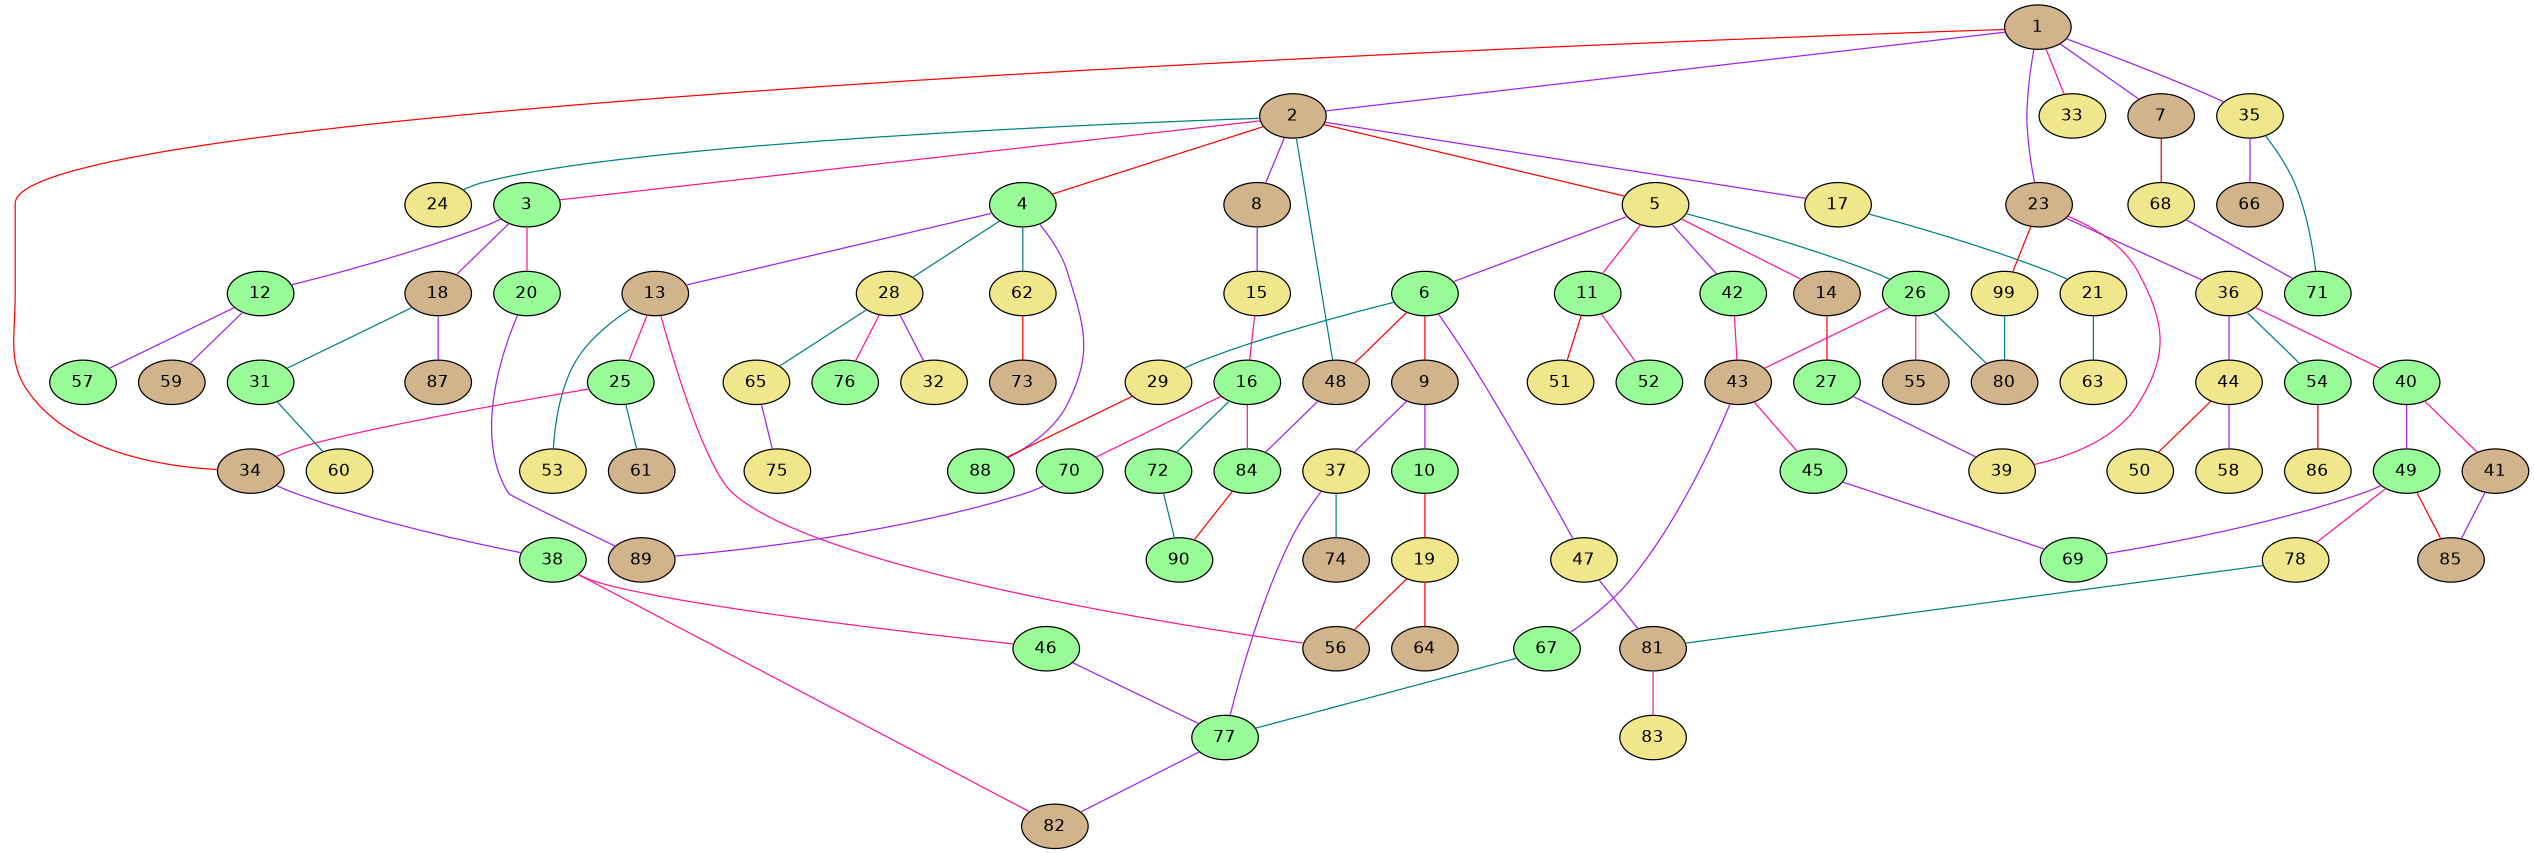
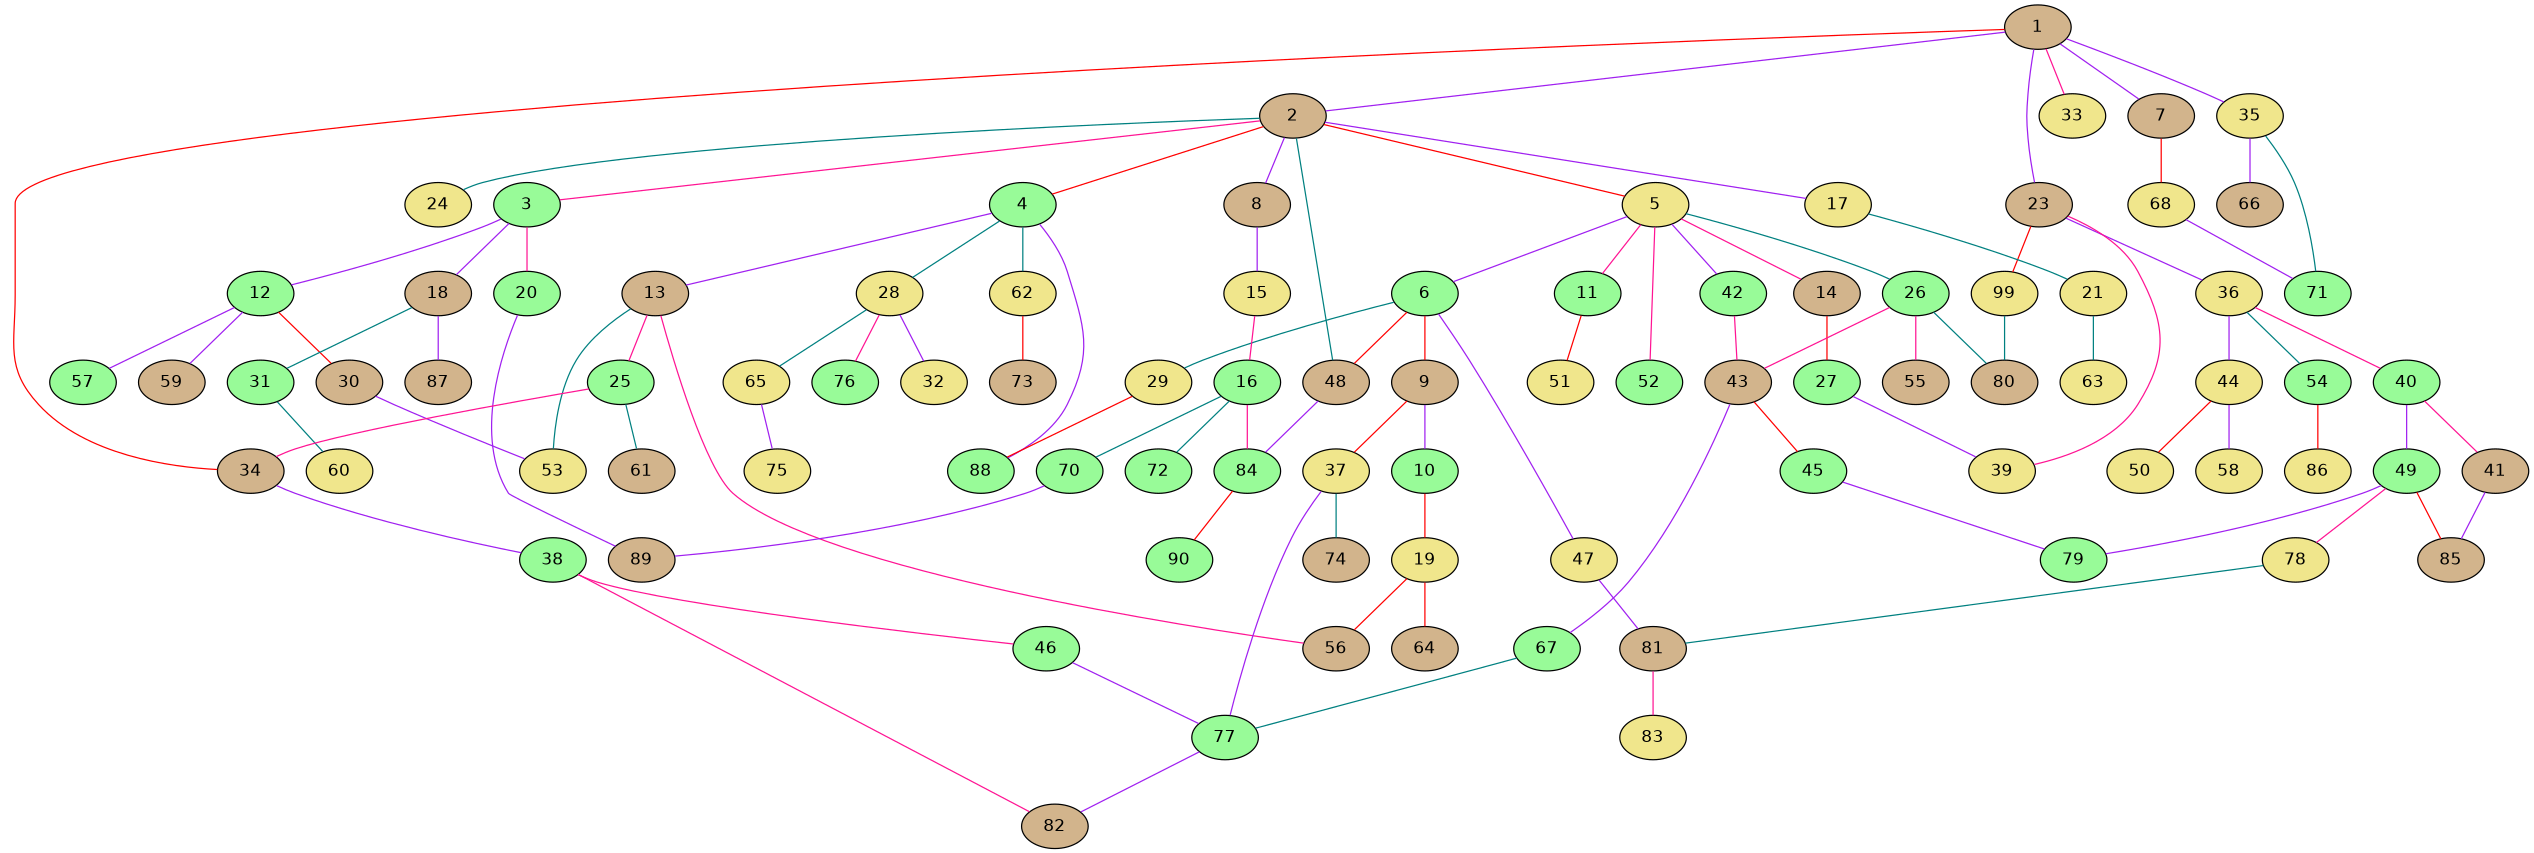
edge "11" -- "52": now "5" -- "52"
node "30": added
edge "16" -- "70": color deeppink -> teal
edge "9" -- "37": color purple -> red
edge "43" -- "45": color deeppink -> red
edge "72" -- "90": removed
node "69": label "69" -> "79"
